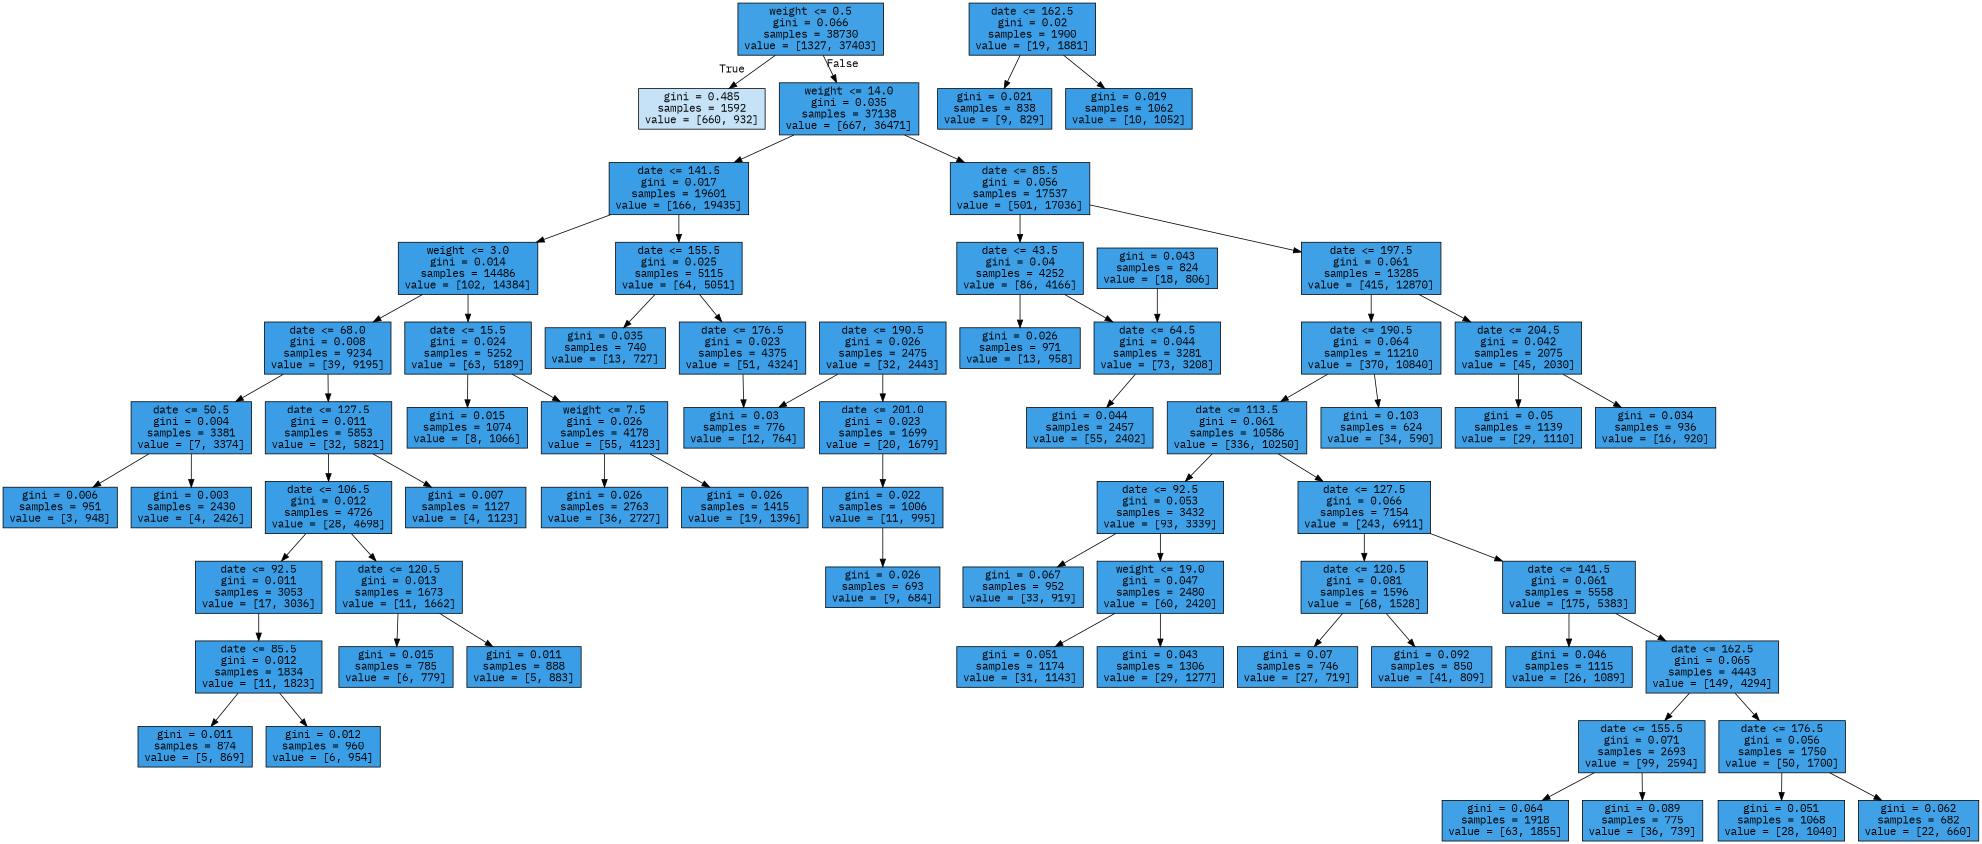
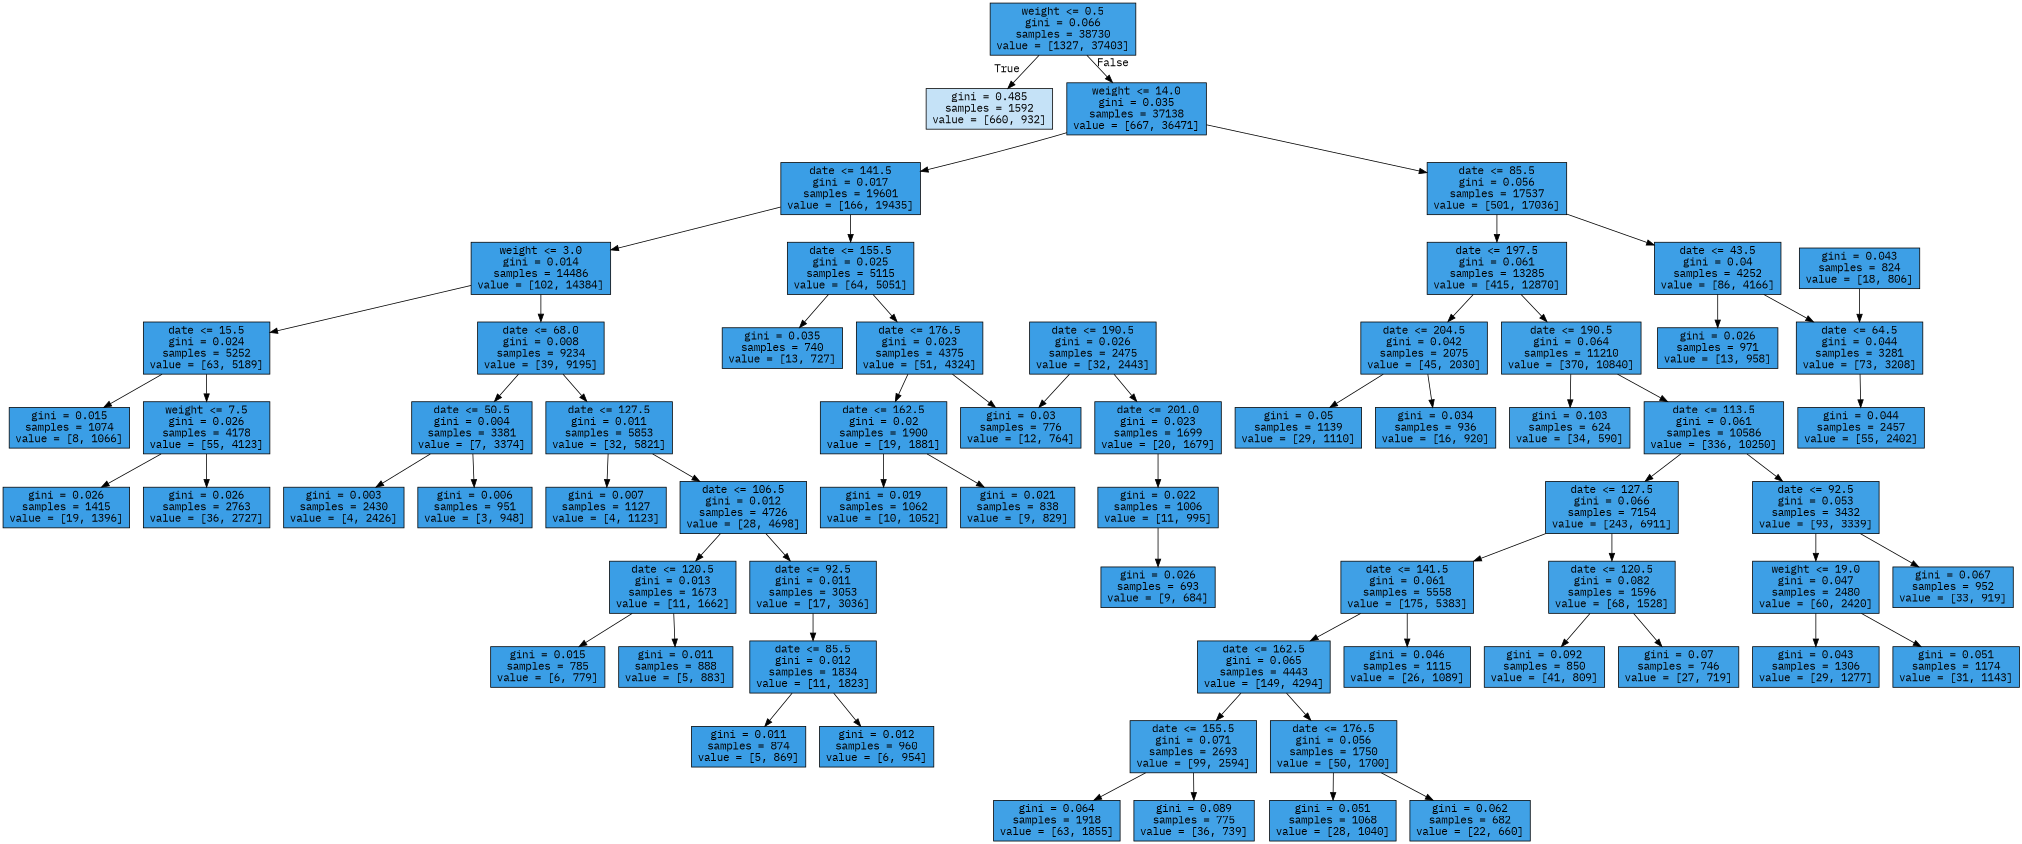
edge "date <= 176.5 gini = 0.023 samples = 4375 value = [51, 4324]" -> "date <= 162.5 gini = 0.02 samples = 1900 value = [19, 1881]": added
node "date <= 120.5 gini = 0.081 samples = 1596 value = [68, 1528]": label "date <= 120.5 gini = 0.081 samples = 1596 value = [68, 1528]" -> "date <= 120.5 gini = 0.082 samples = 1596 value = [68, 1528]"
